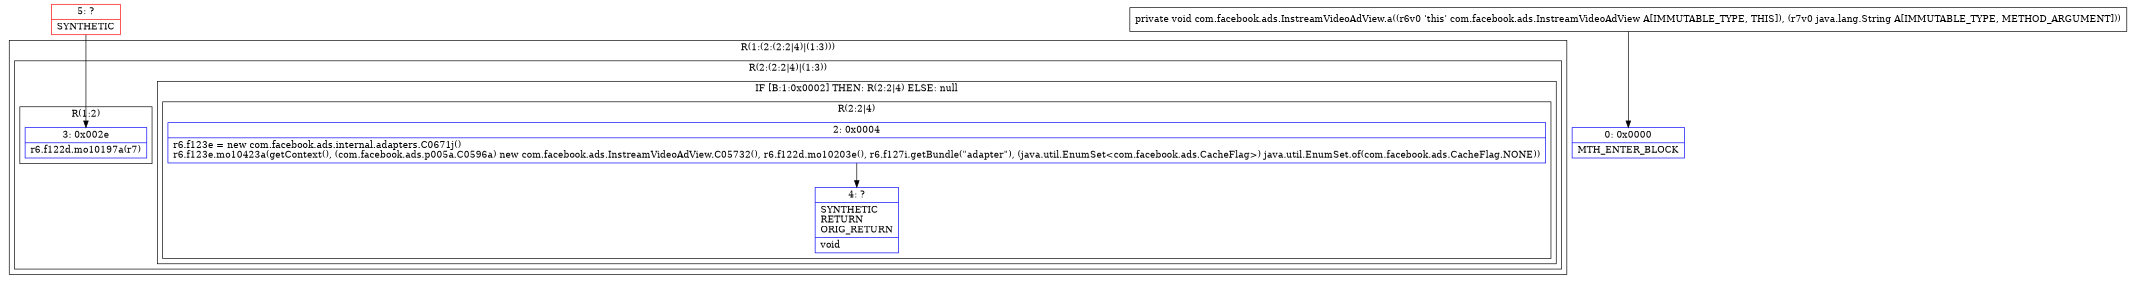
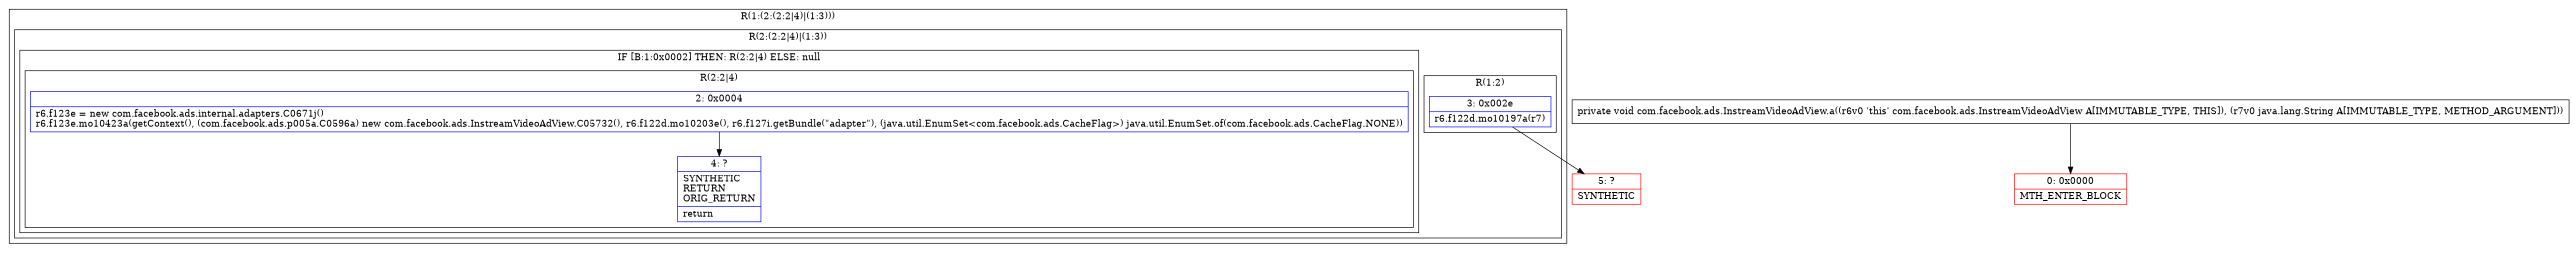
edge "5: ?" -> "3: 0x002e": reversed
node "0: 0x0000": color blue -> red
node "4: ?": text "void" -> "return"
